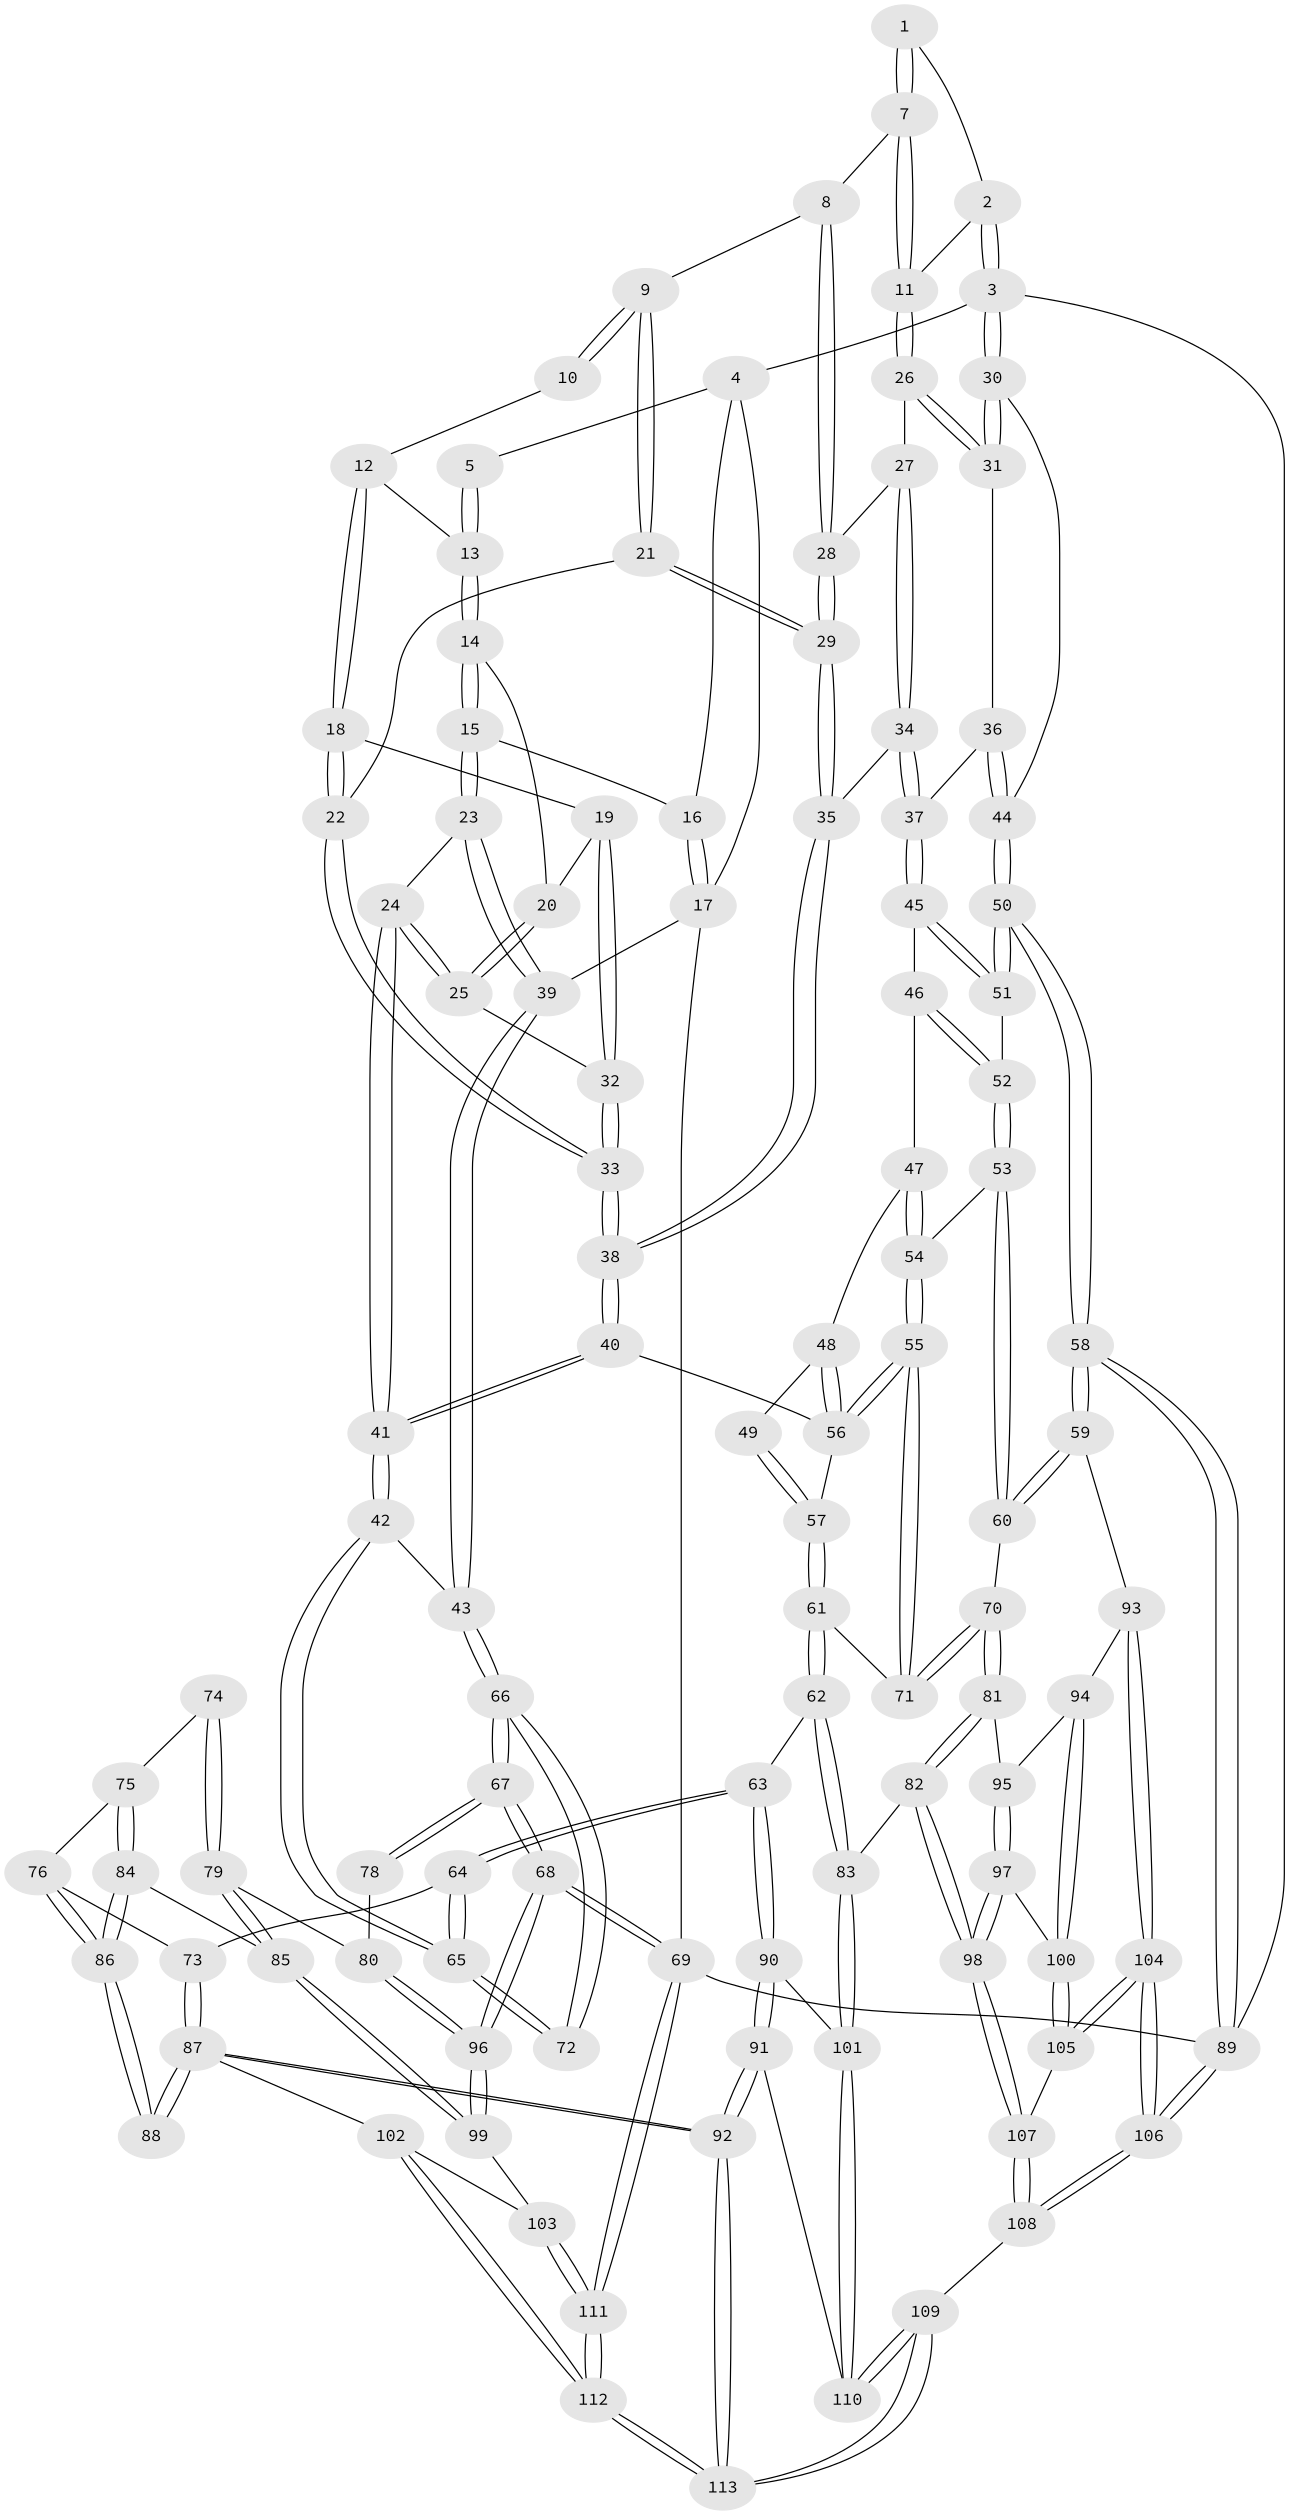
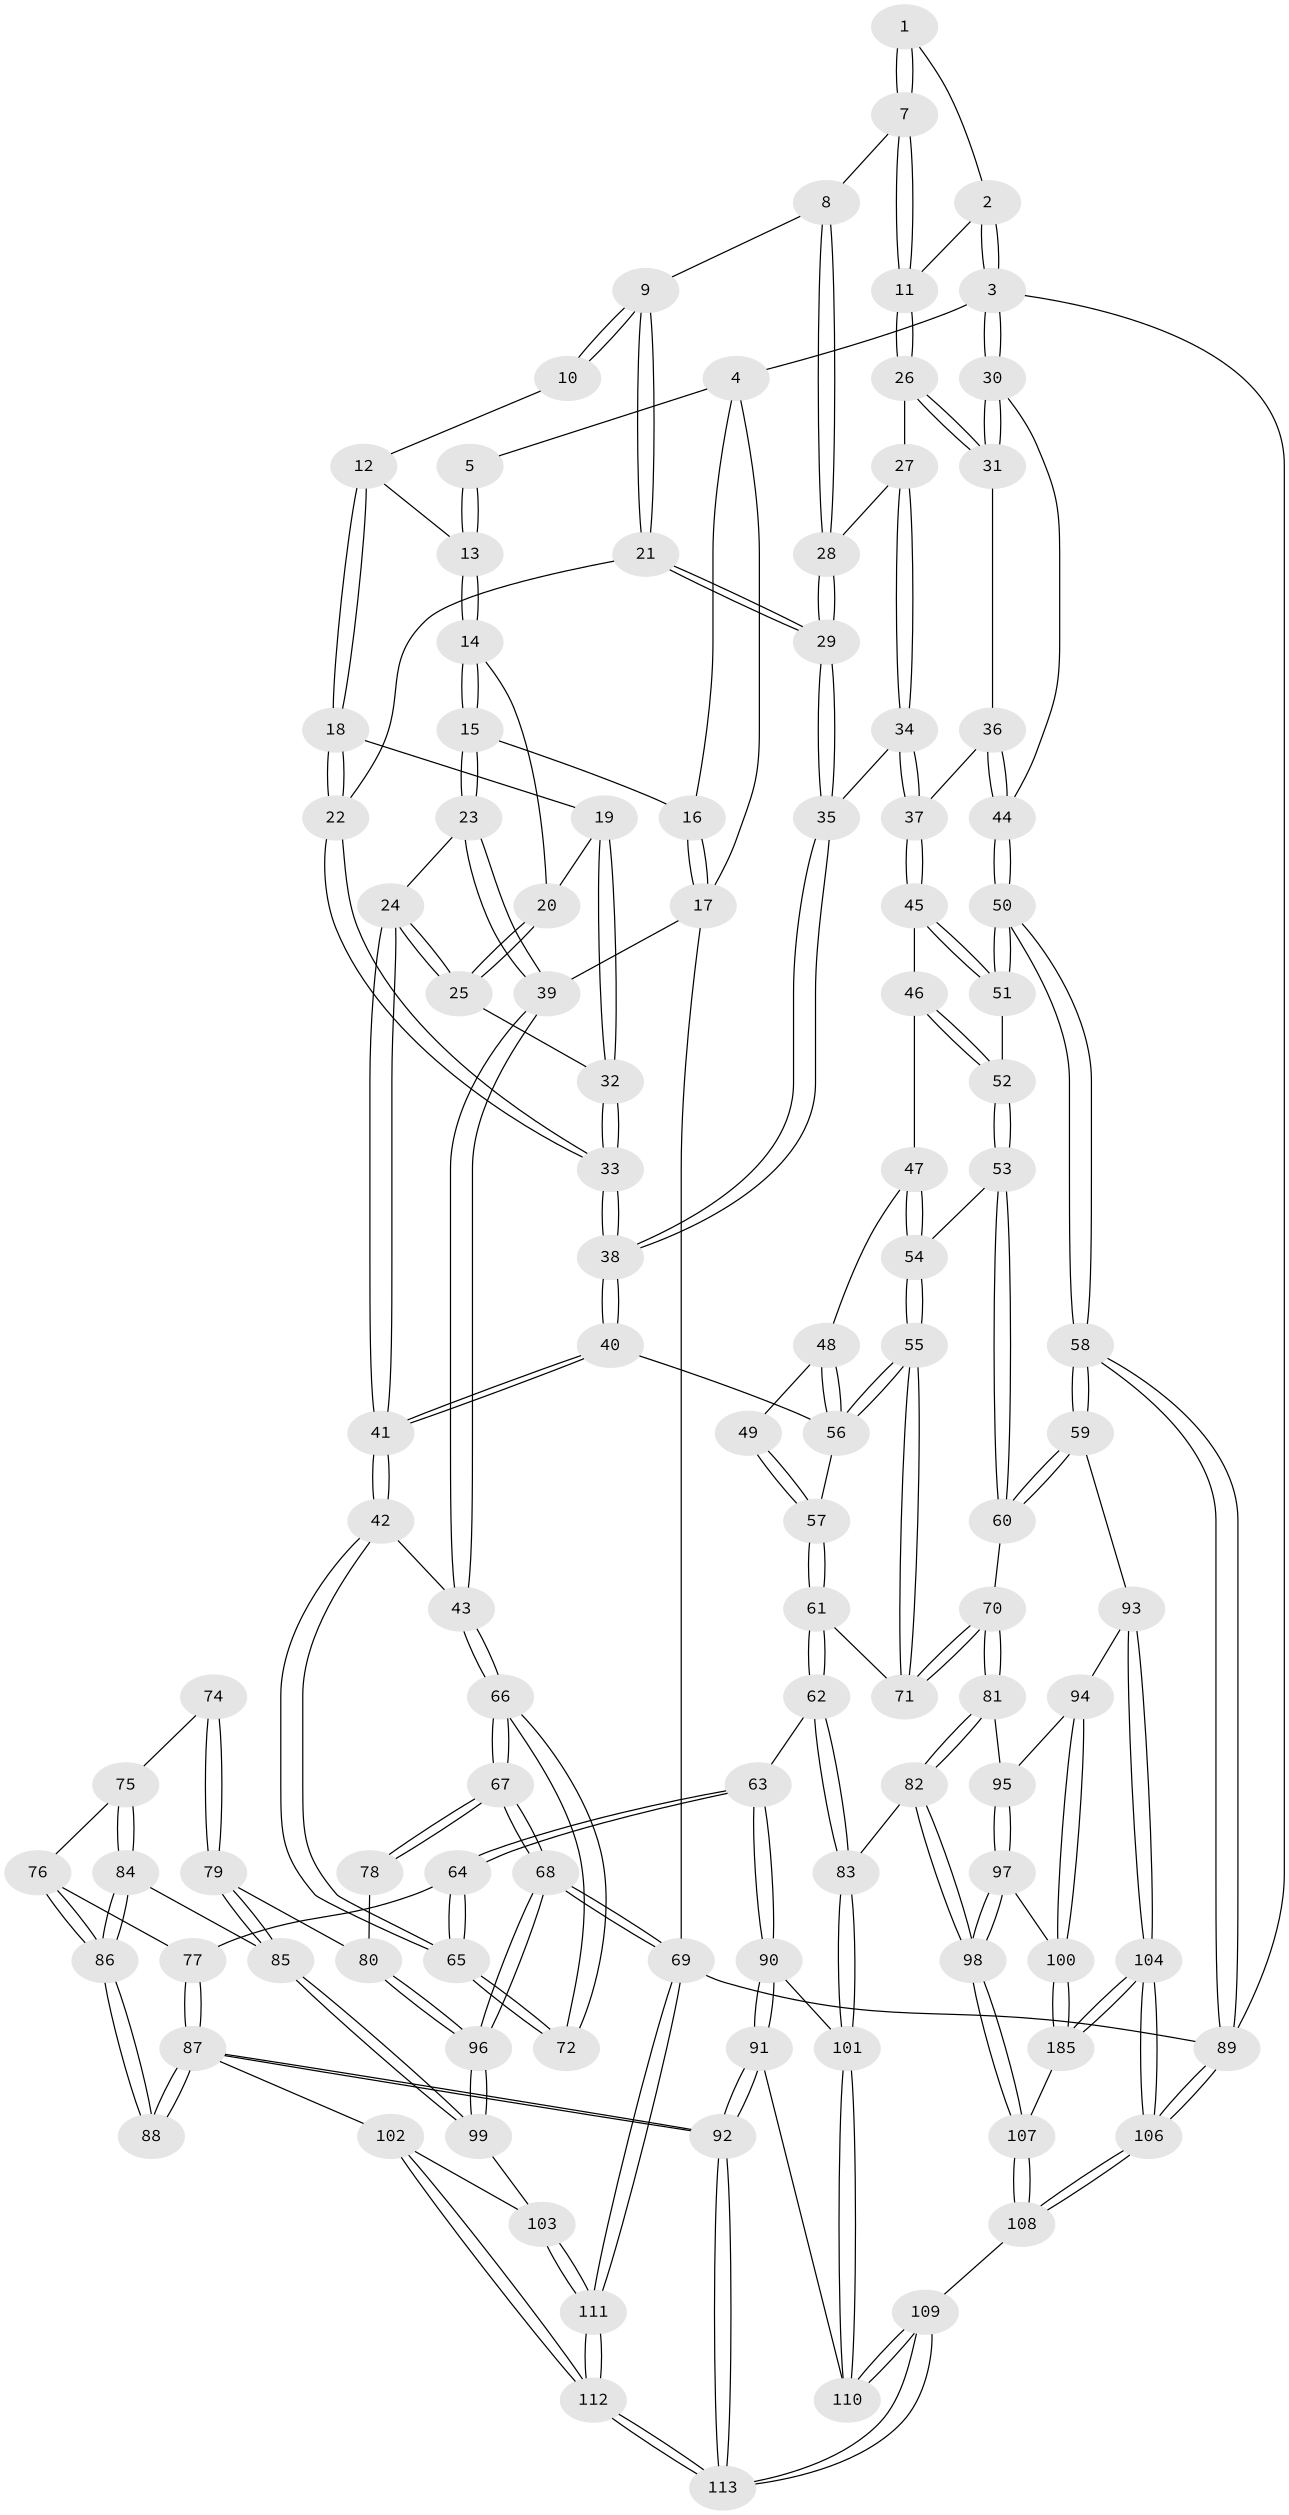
node "73": label "73" -> "77"
node "105": label "105" -> "185"
